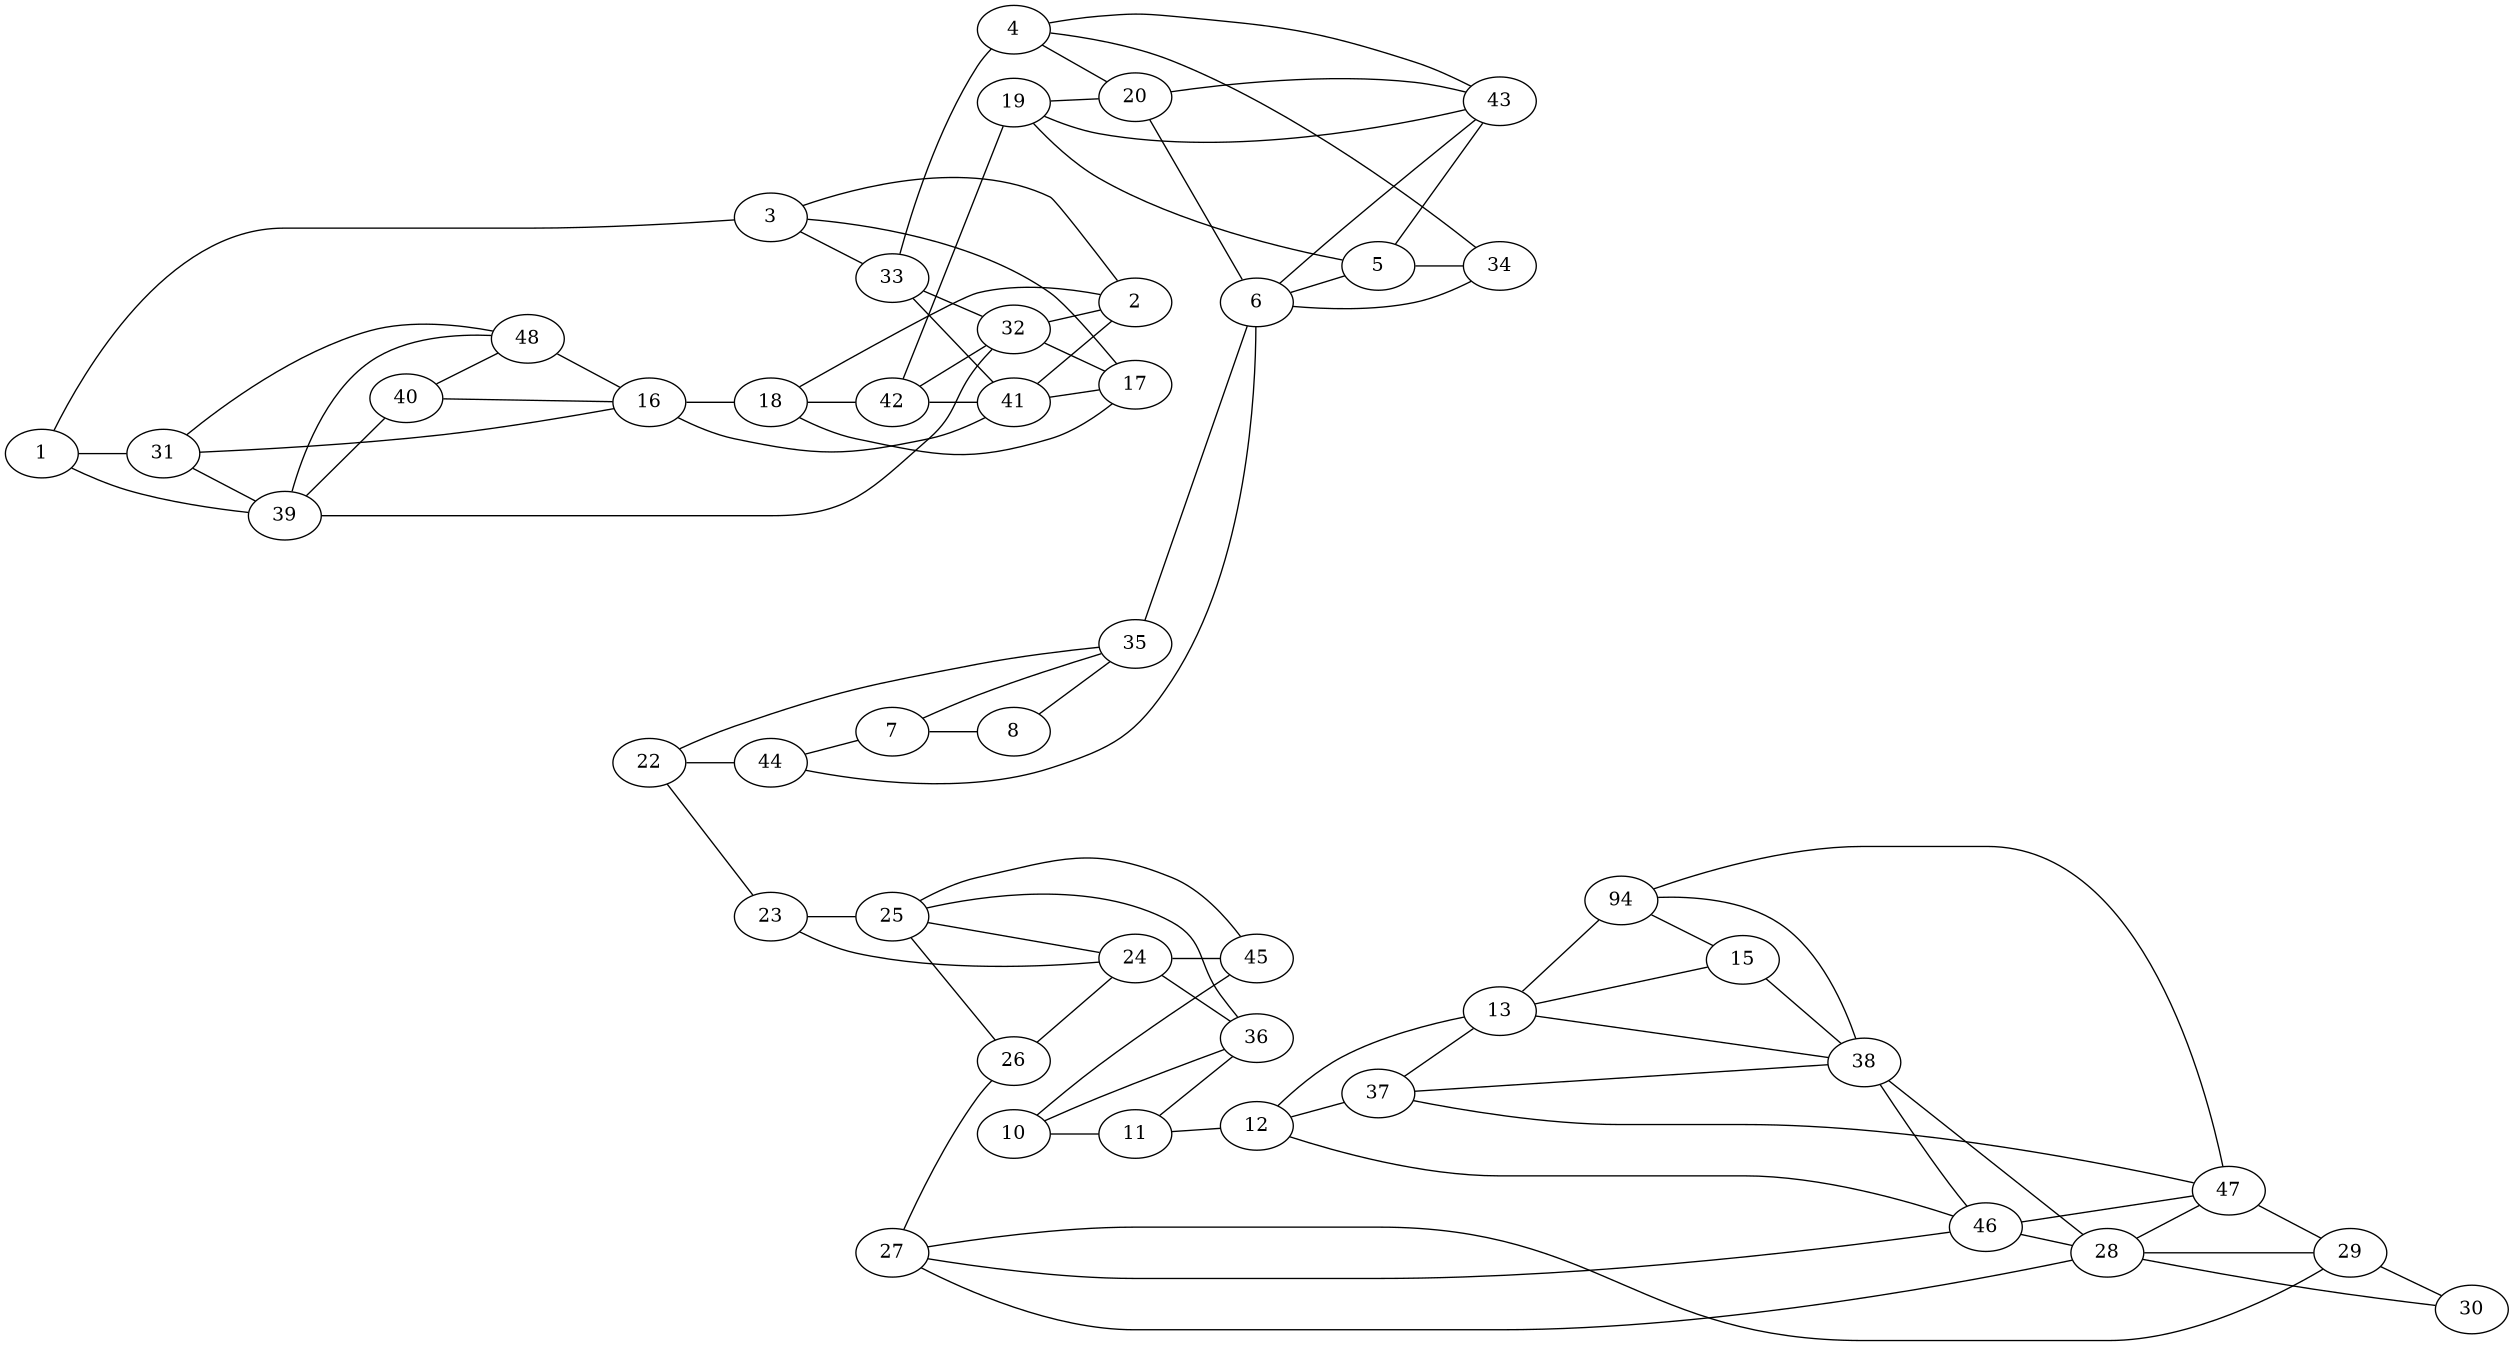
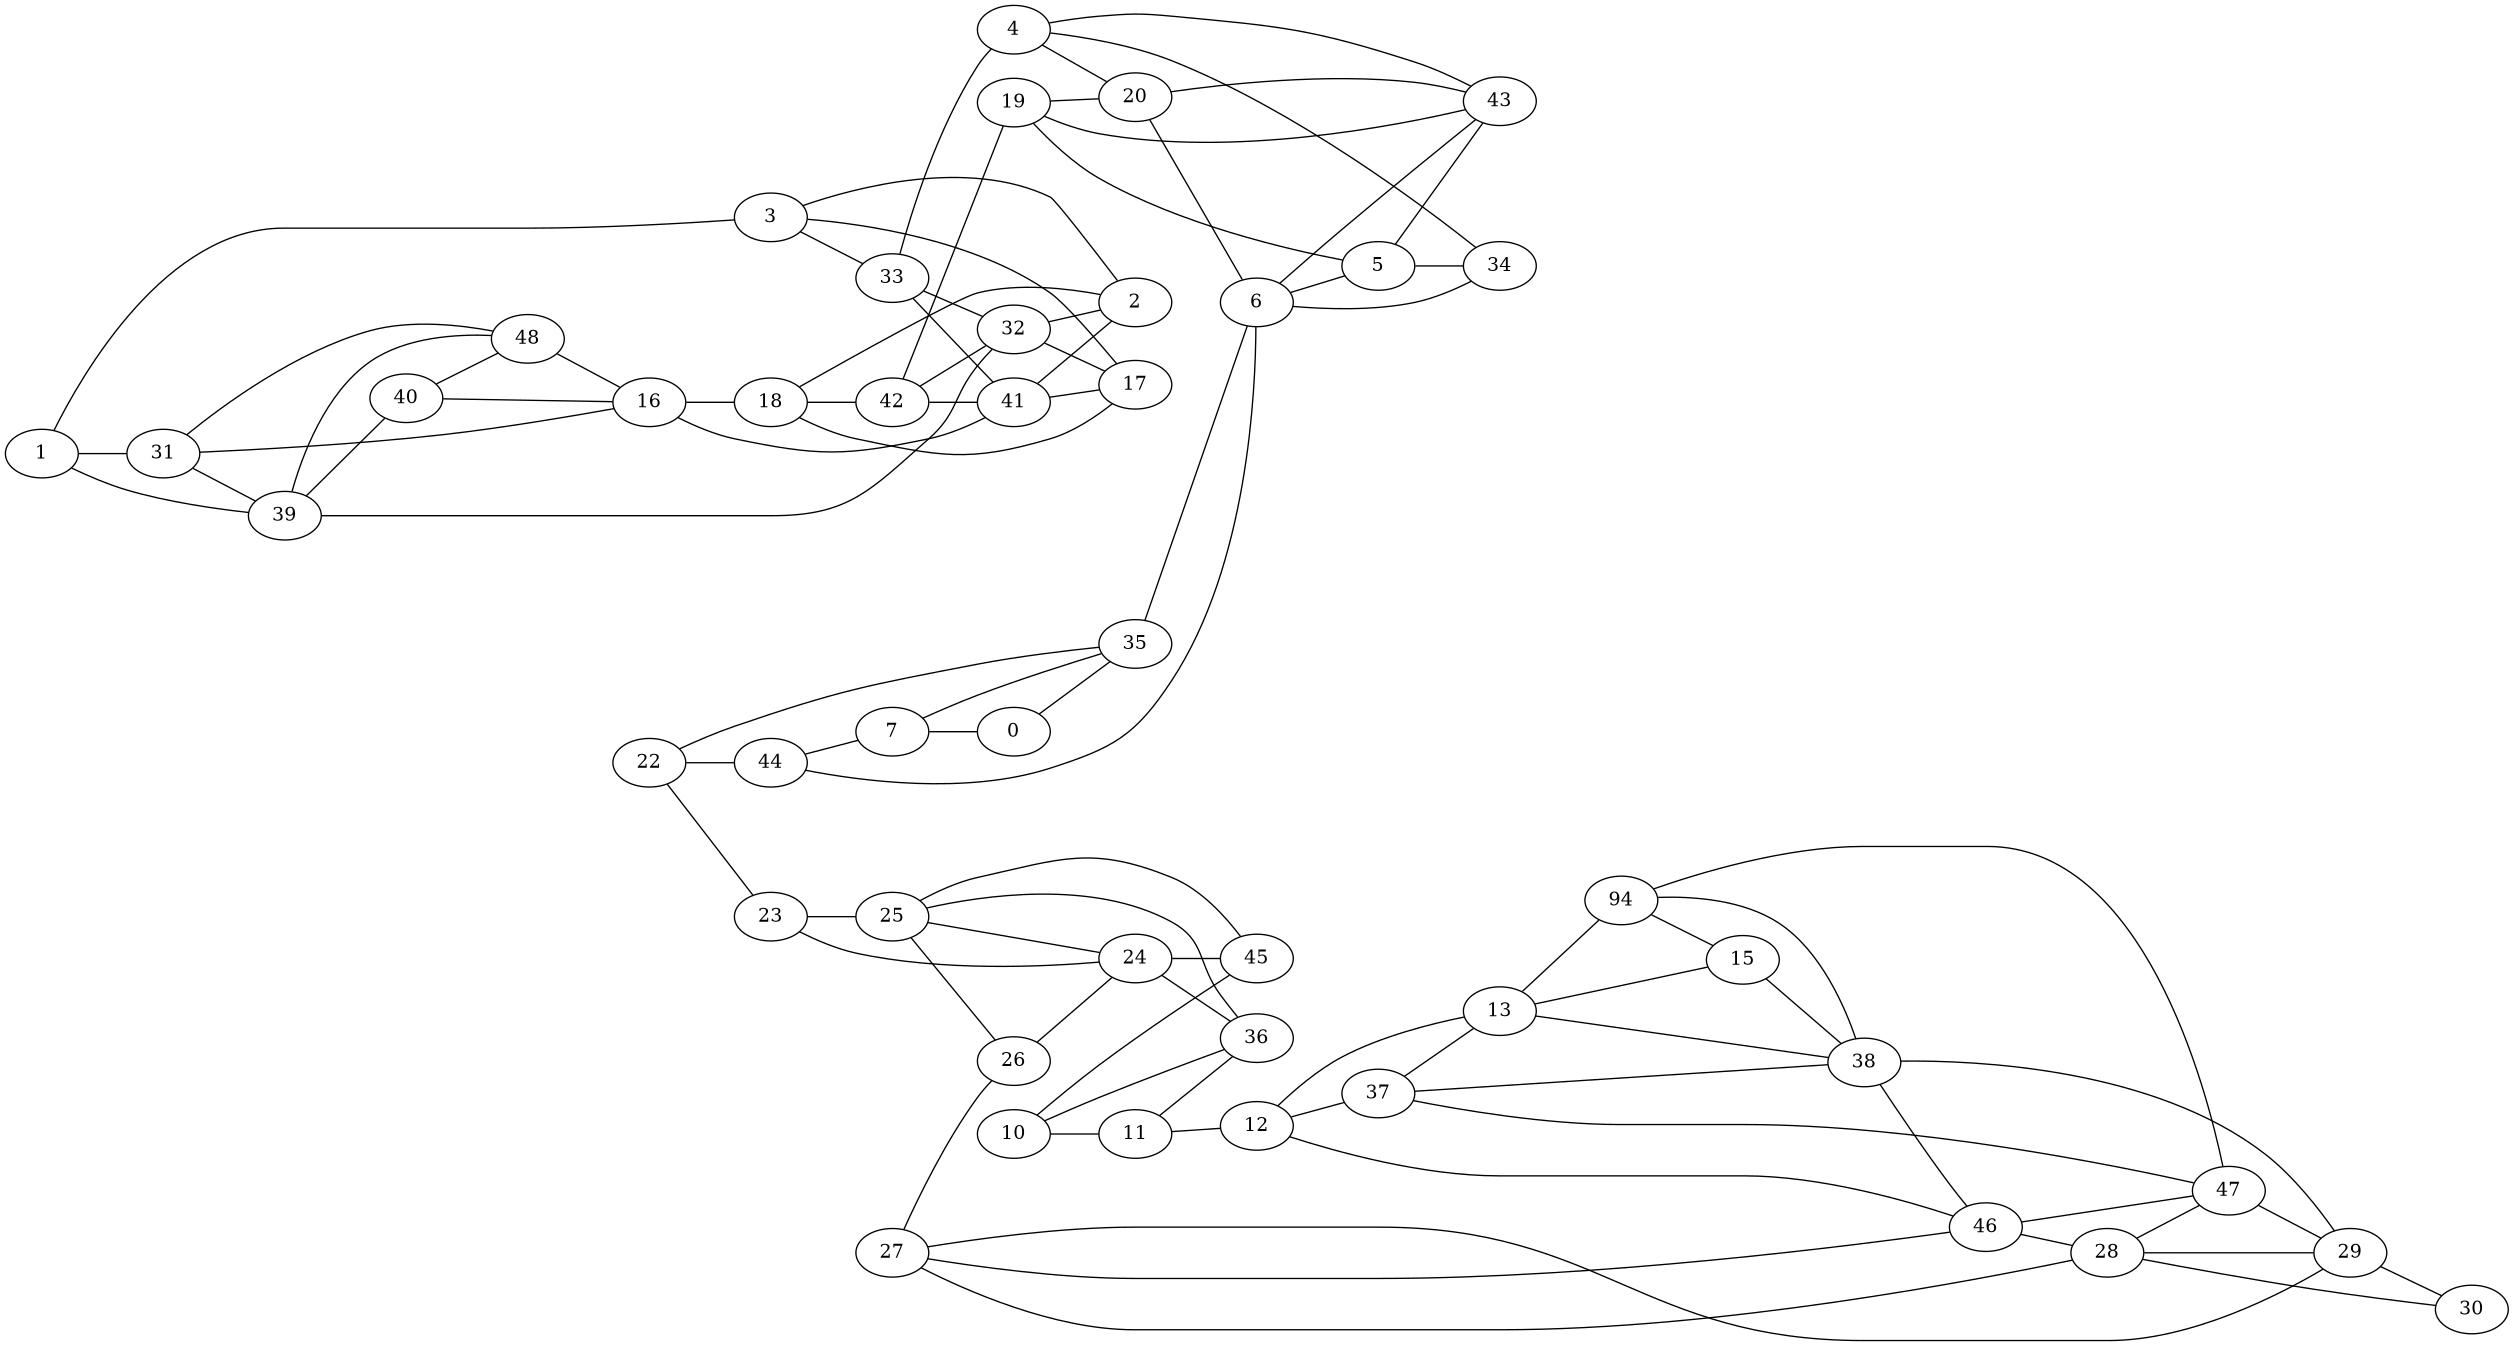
node "8": label "8" -> "0"
edge "38" -- "28": now "38" -- "29"
